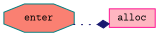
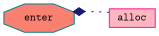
edge "enter" -> "alloc": reversed
